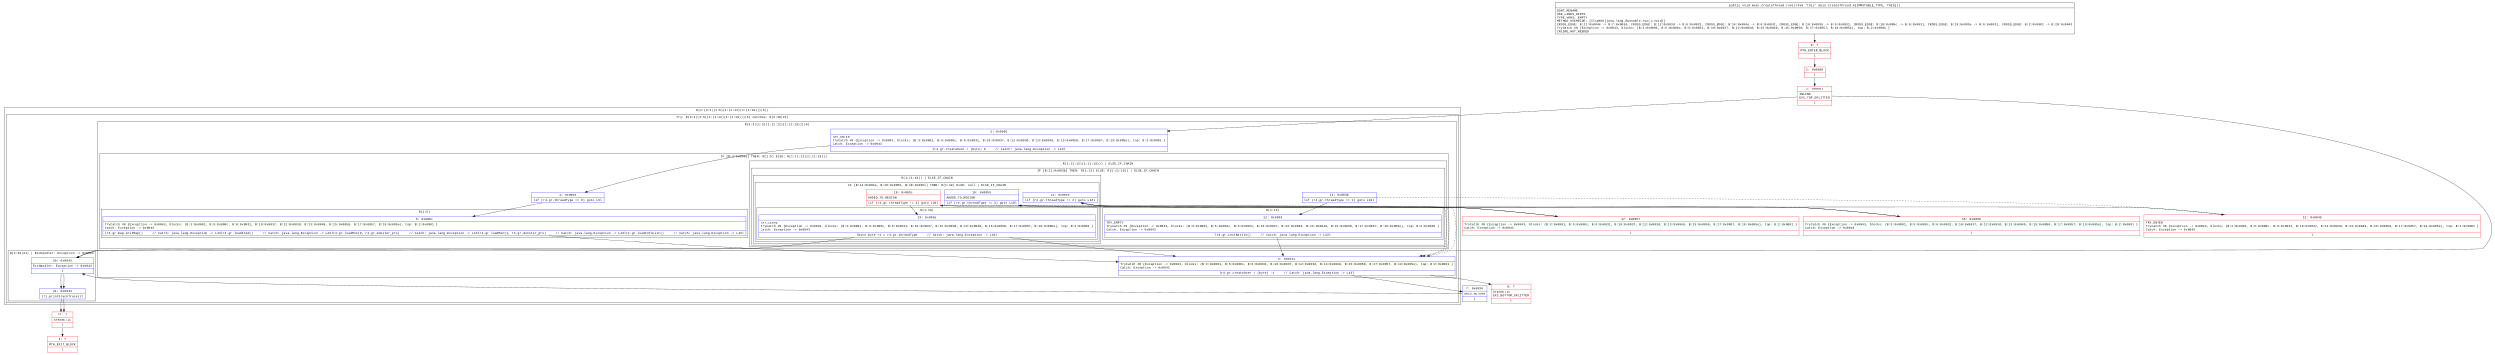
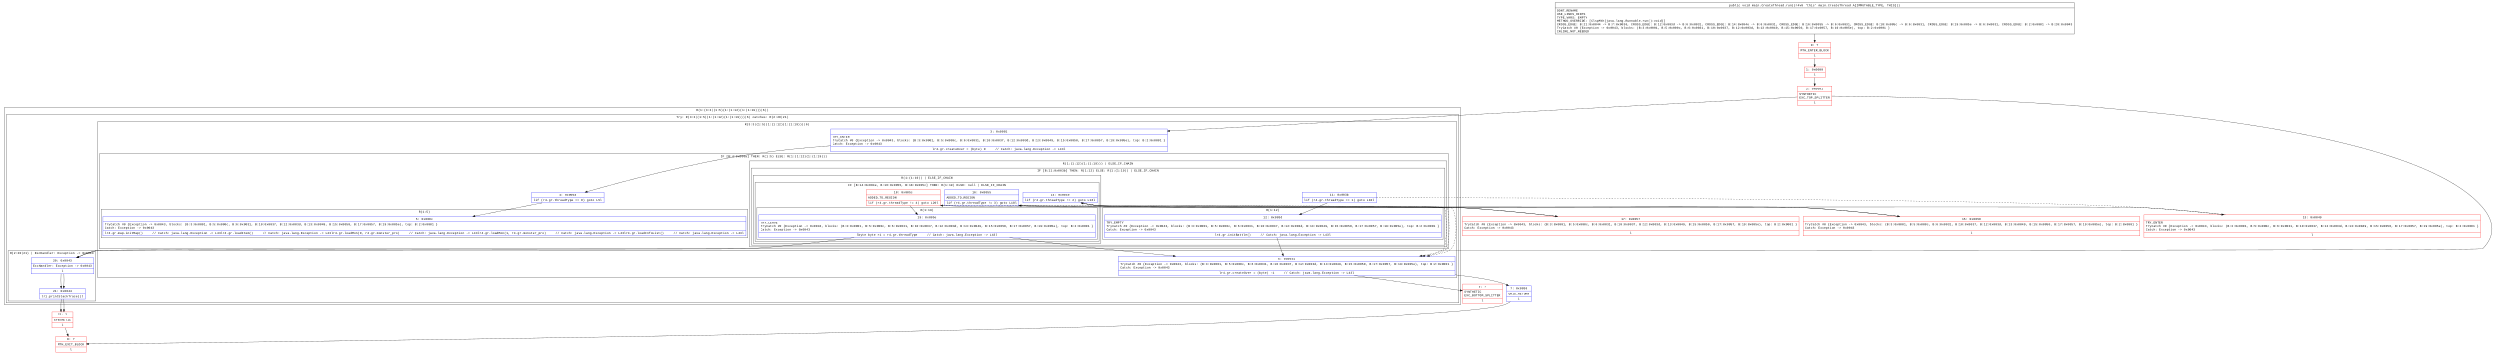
node "2: 0x0001": text "INLINE" -> "SYNTHETIC"
edge "5: 0x000c" -> "6: 0x0031": removed
edge "7: 0x0036" -> "20: 0x0043": now "7: 0x0036" -> "8: ?"
